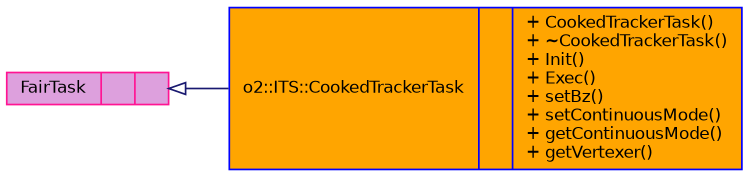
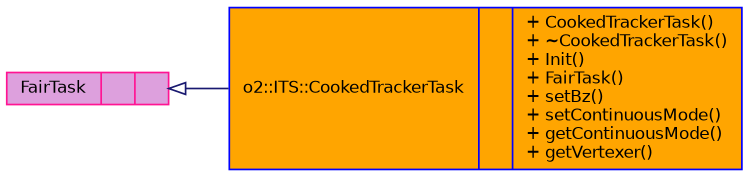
node "o2::ITS::CookedTrackerTask": text "+ Exec()" -> "+ FairTask()"
